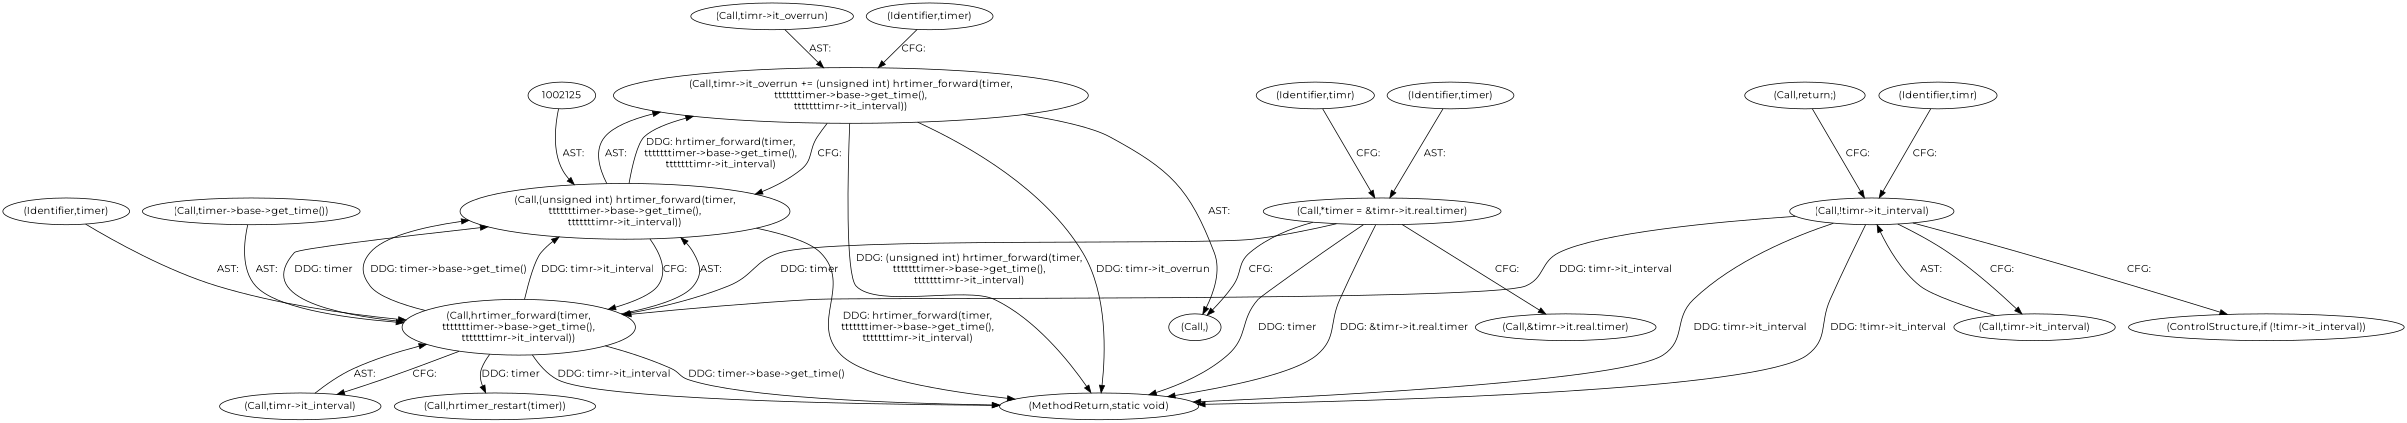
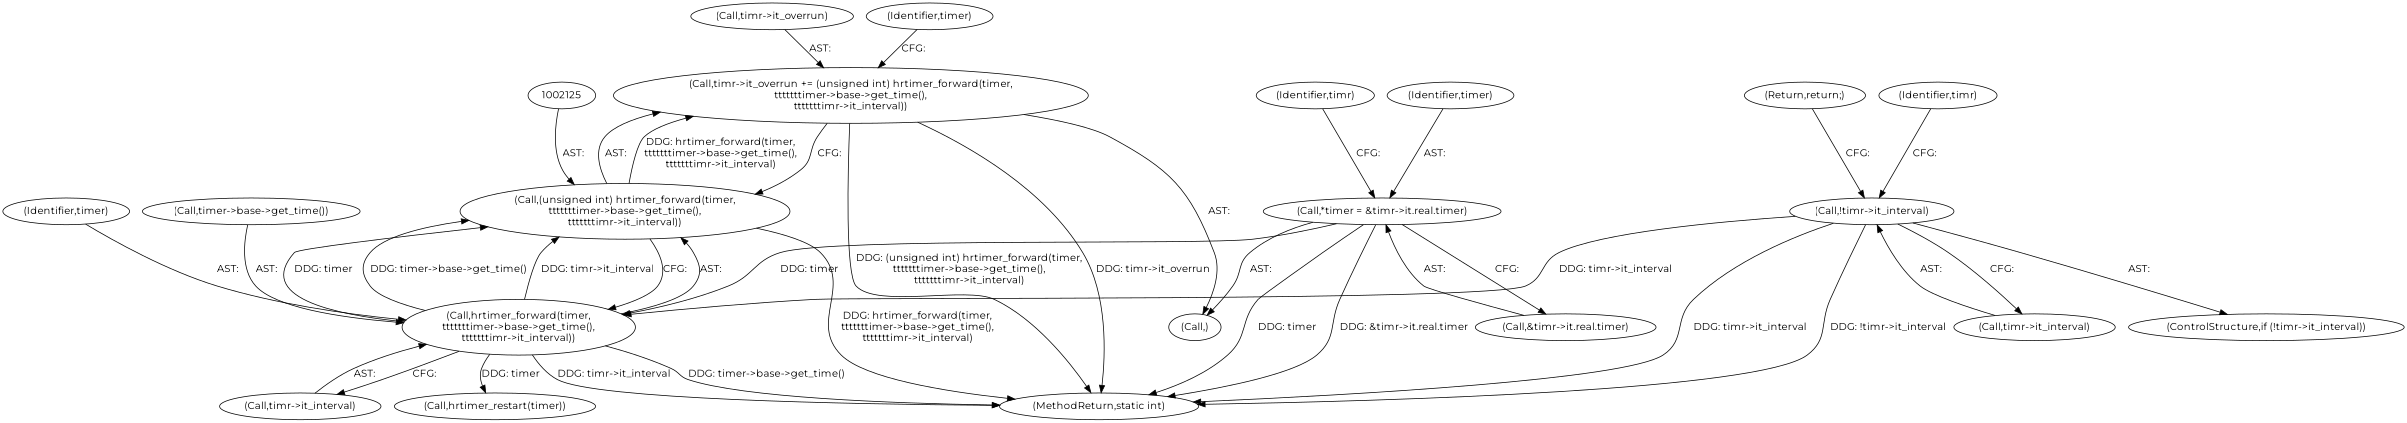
node "(Call,return;)": label "(Call,return;)" -> "(Return,return;)"
edge "(Call,*timer = &timr->it.real.timer)" -> "(Call,)": label "CFG: " -> "AST: "
edge "(Call,!timr->it_interval)" -> "(ControlStructure,if (!timr->it_interval))": label "CFG: " -> "AST: "
edge "(Call,&timr->it.real.timer)" -> "(Call,*timer = &timr->it.real.timer)": added, label "AST:"
node "(MethodReturn,static void)": label "(MethodReturn,static void)" -> "(MethodReturn,static int)"
